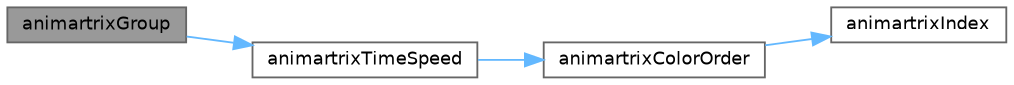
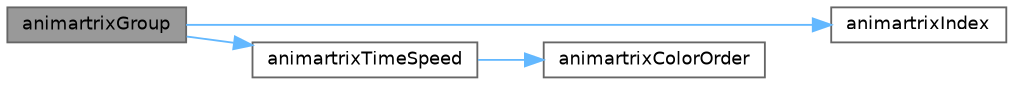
edge "animartrixColorOrder" -> "animartrixIndex": now "animartrixGroup" -> "animartrixIndex"
